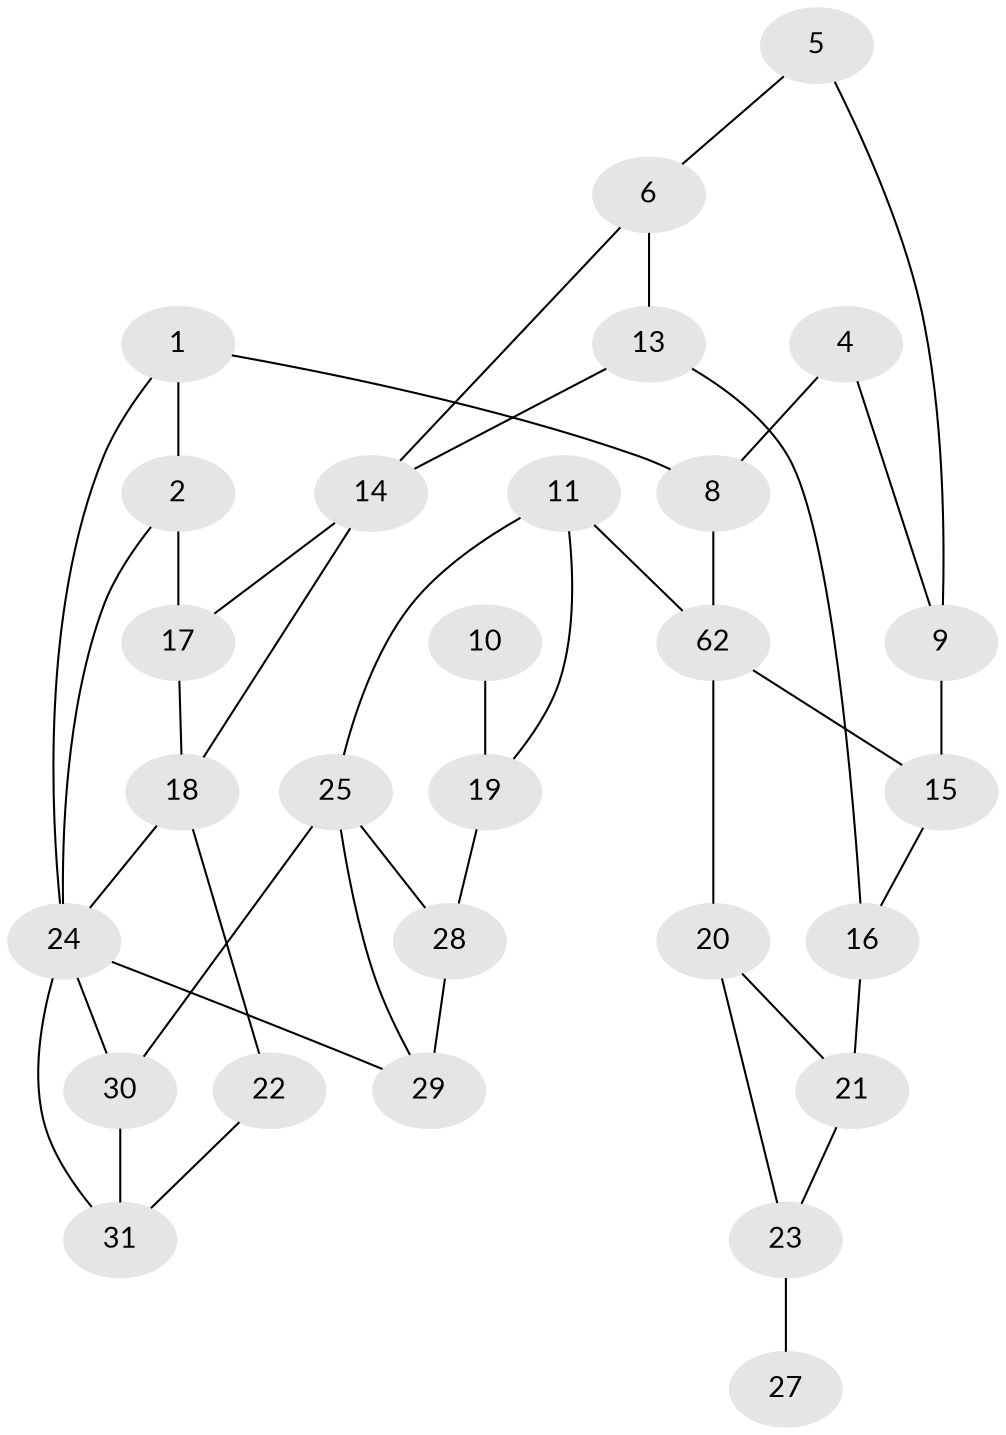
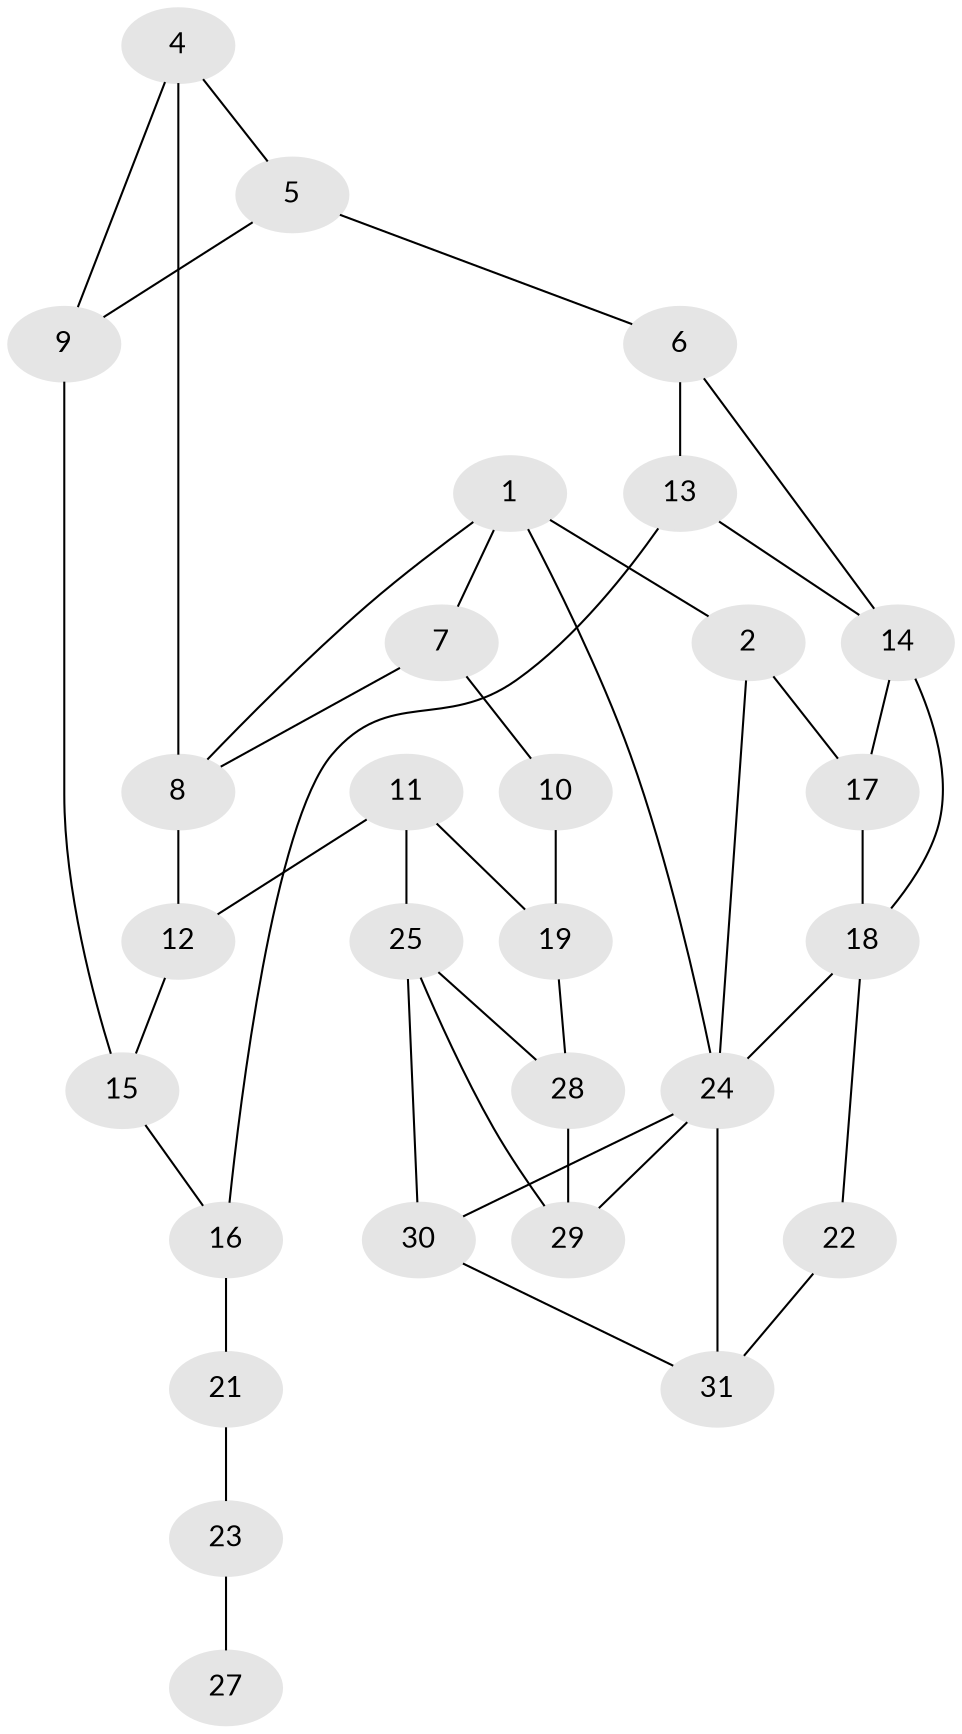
edge "4" -- "5": added
node "7": added
node "62": label "62" -> "12"
node "20": removed
